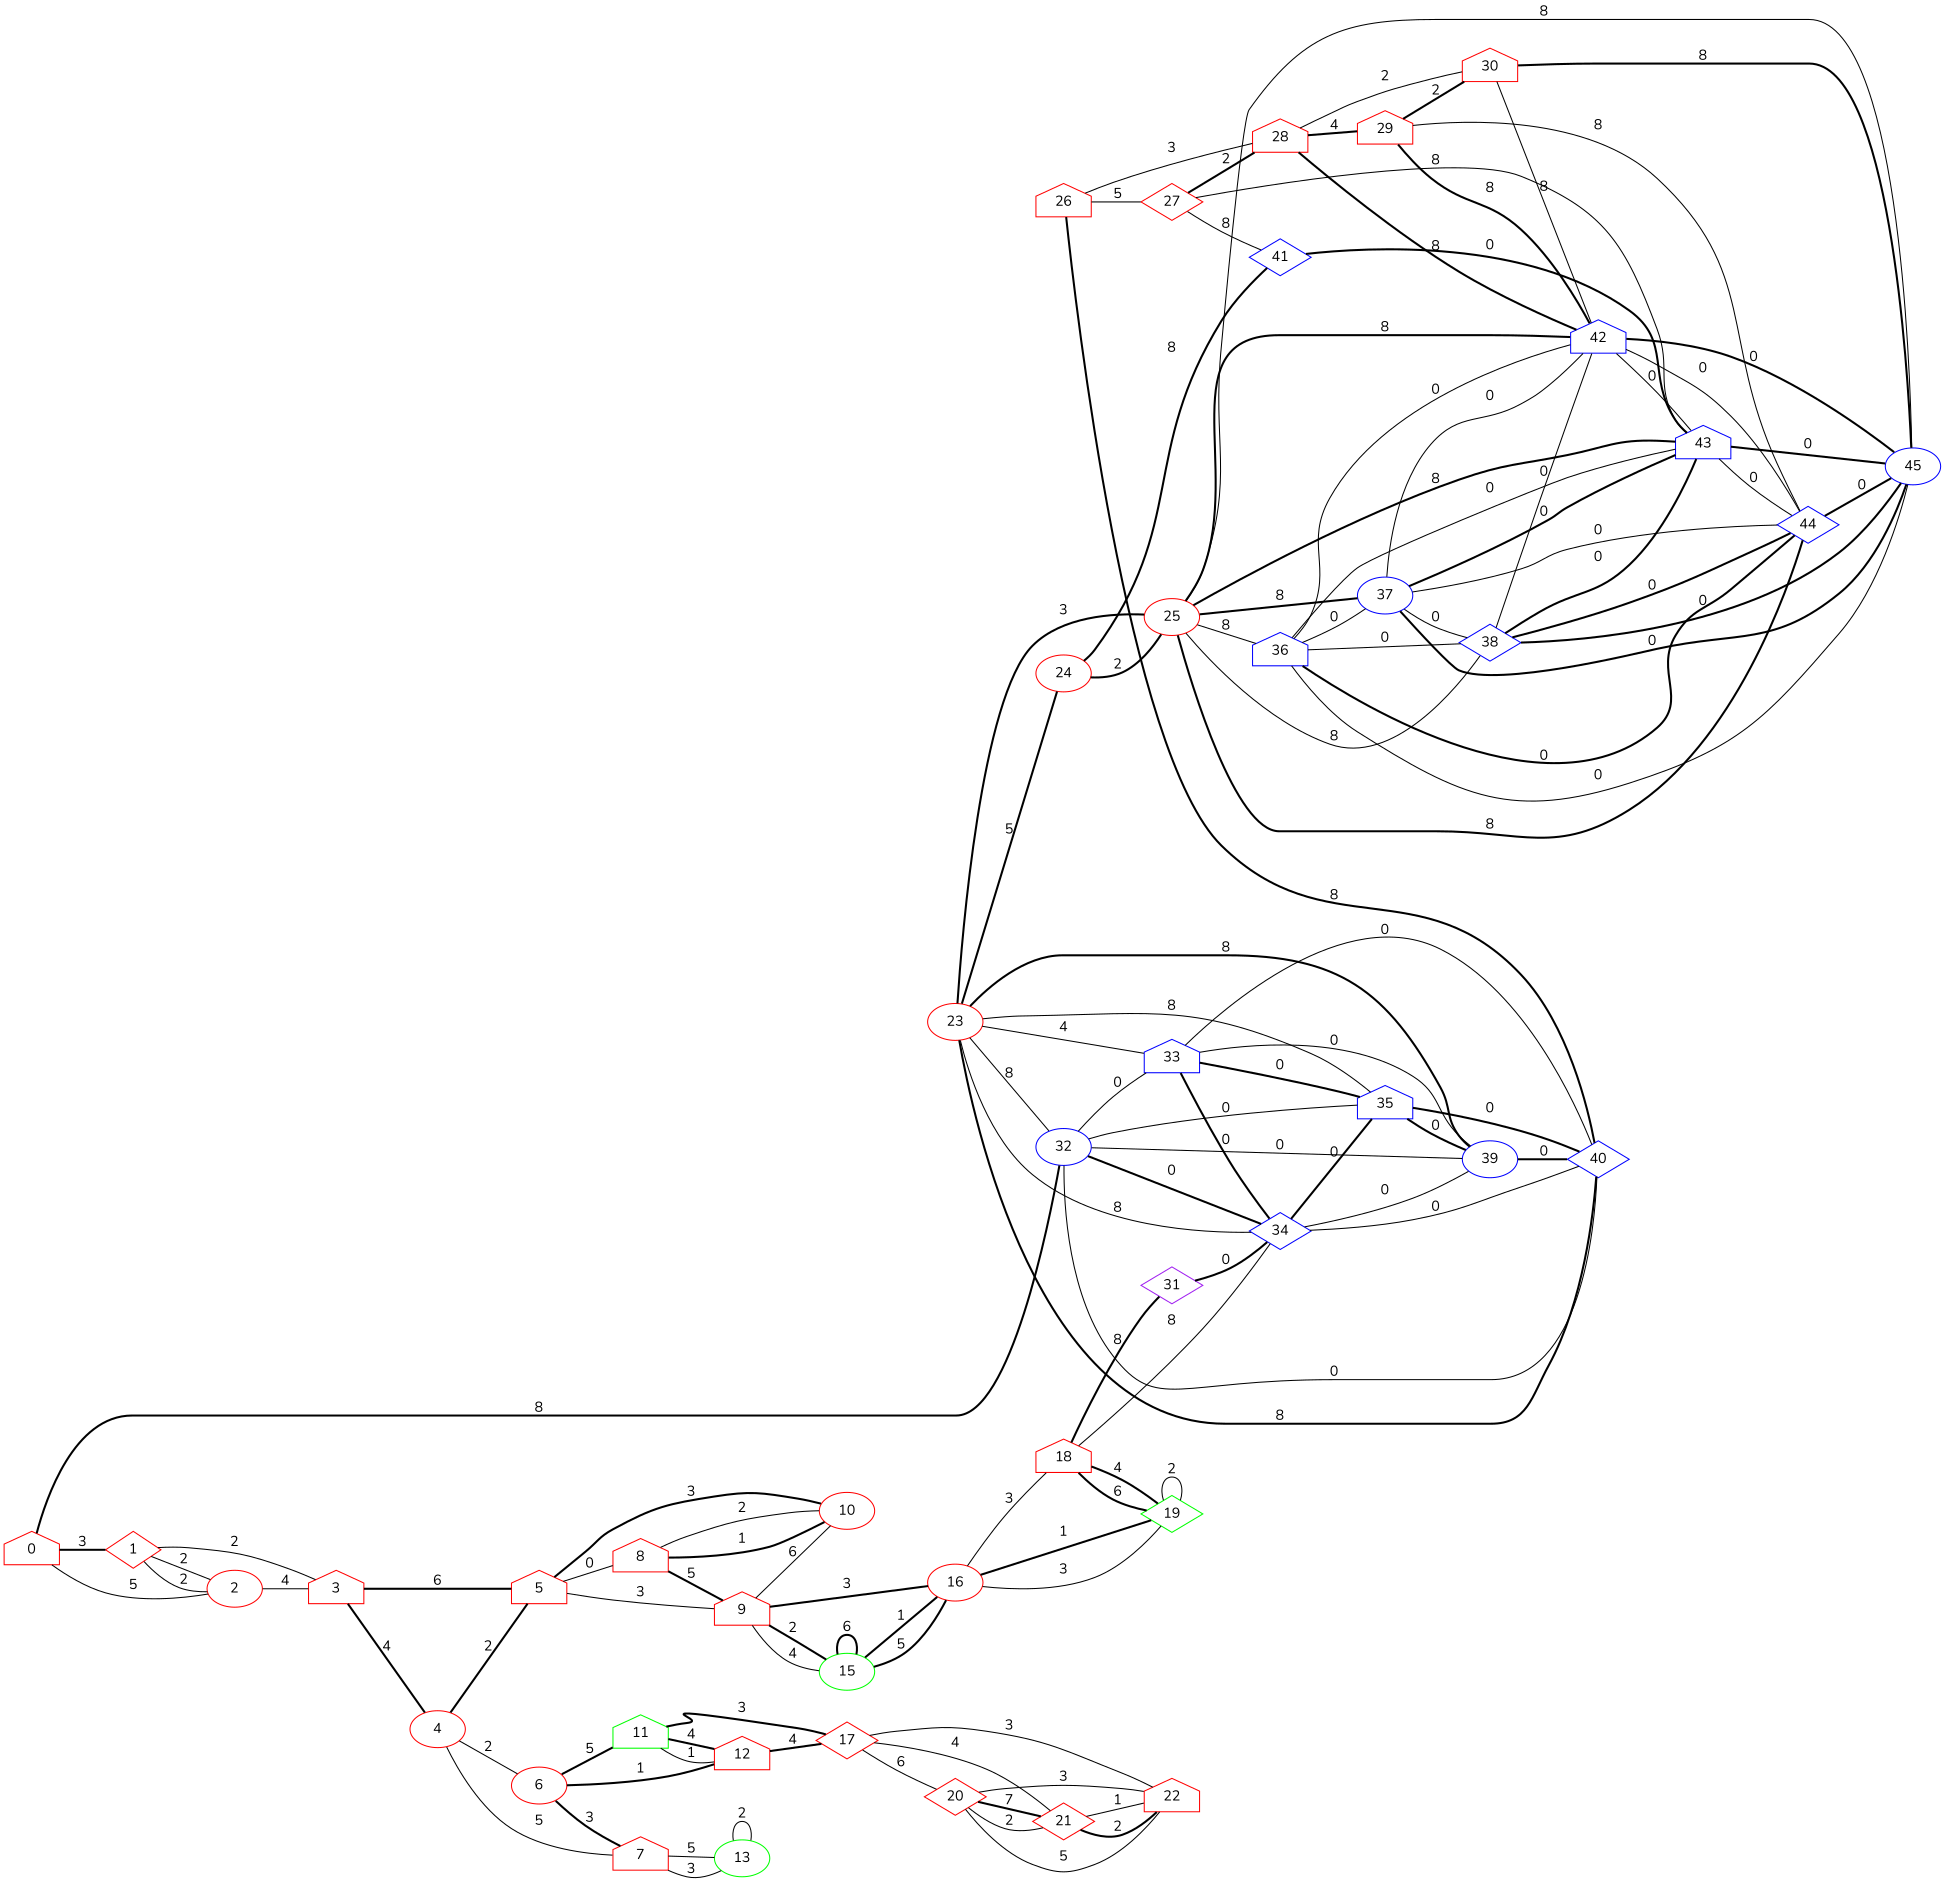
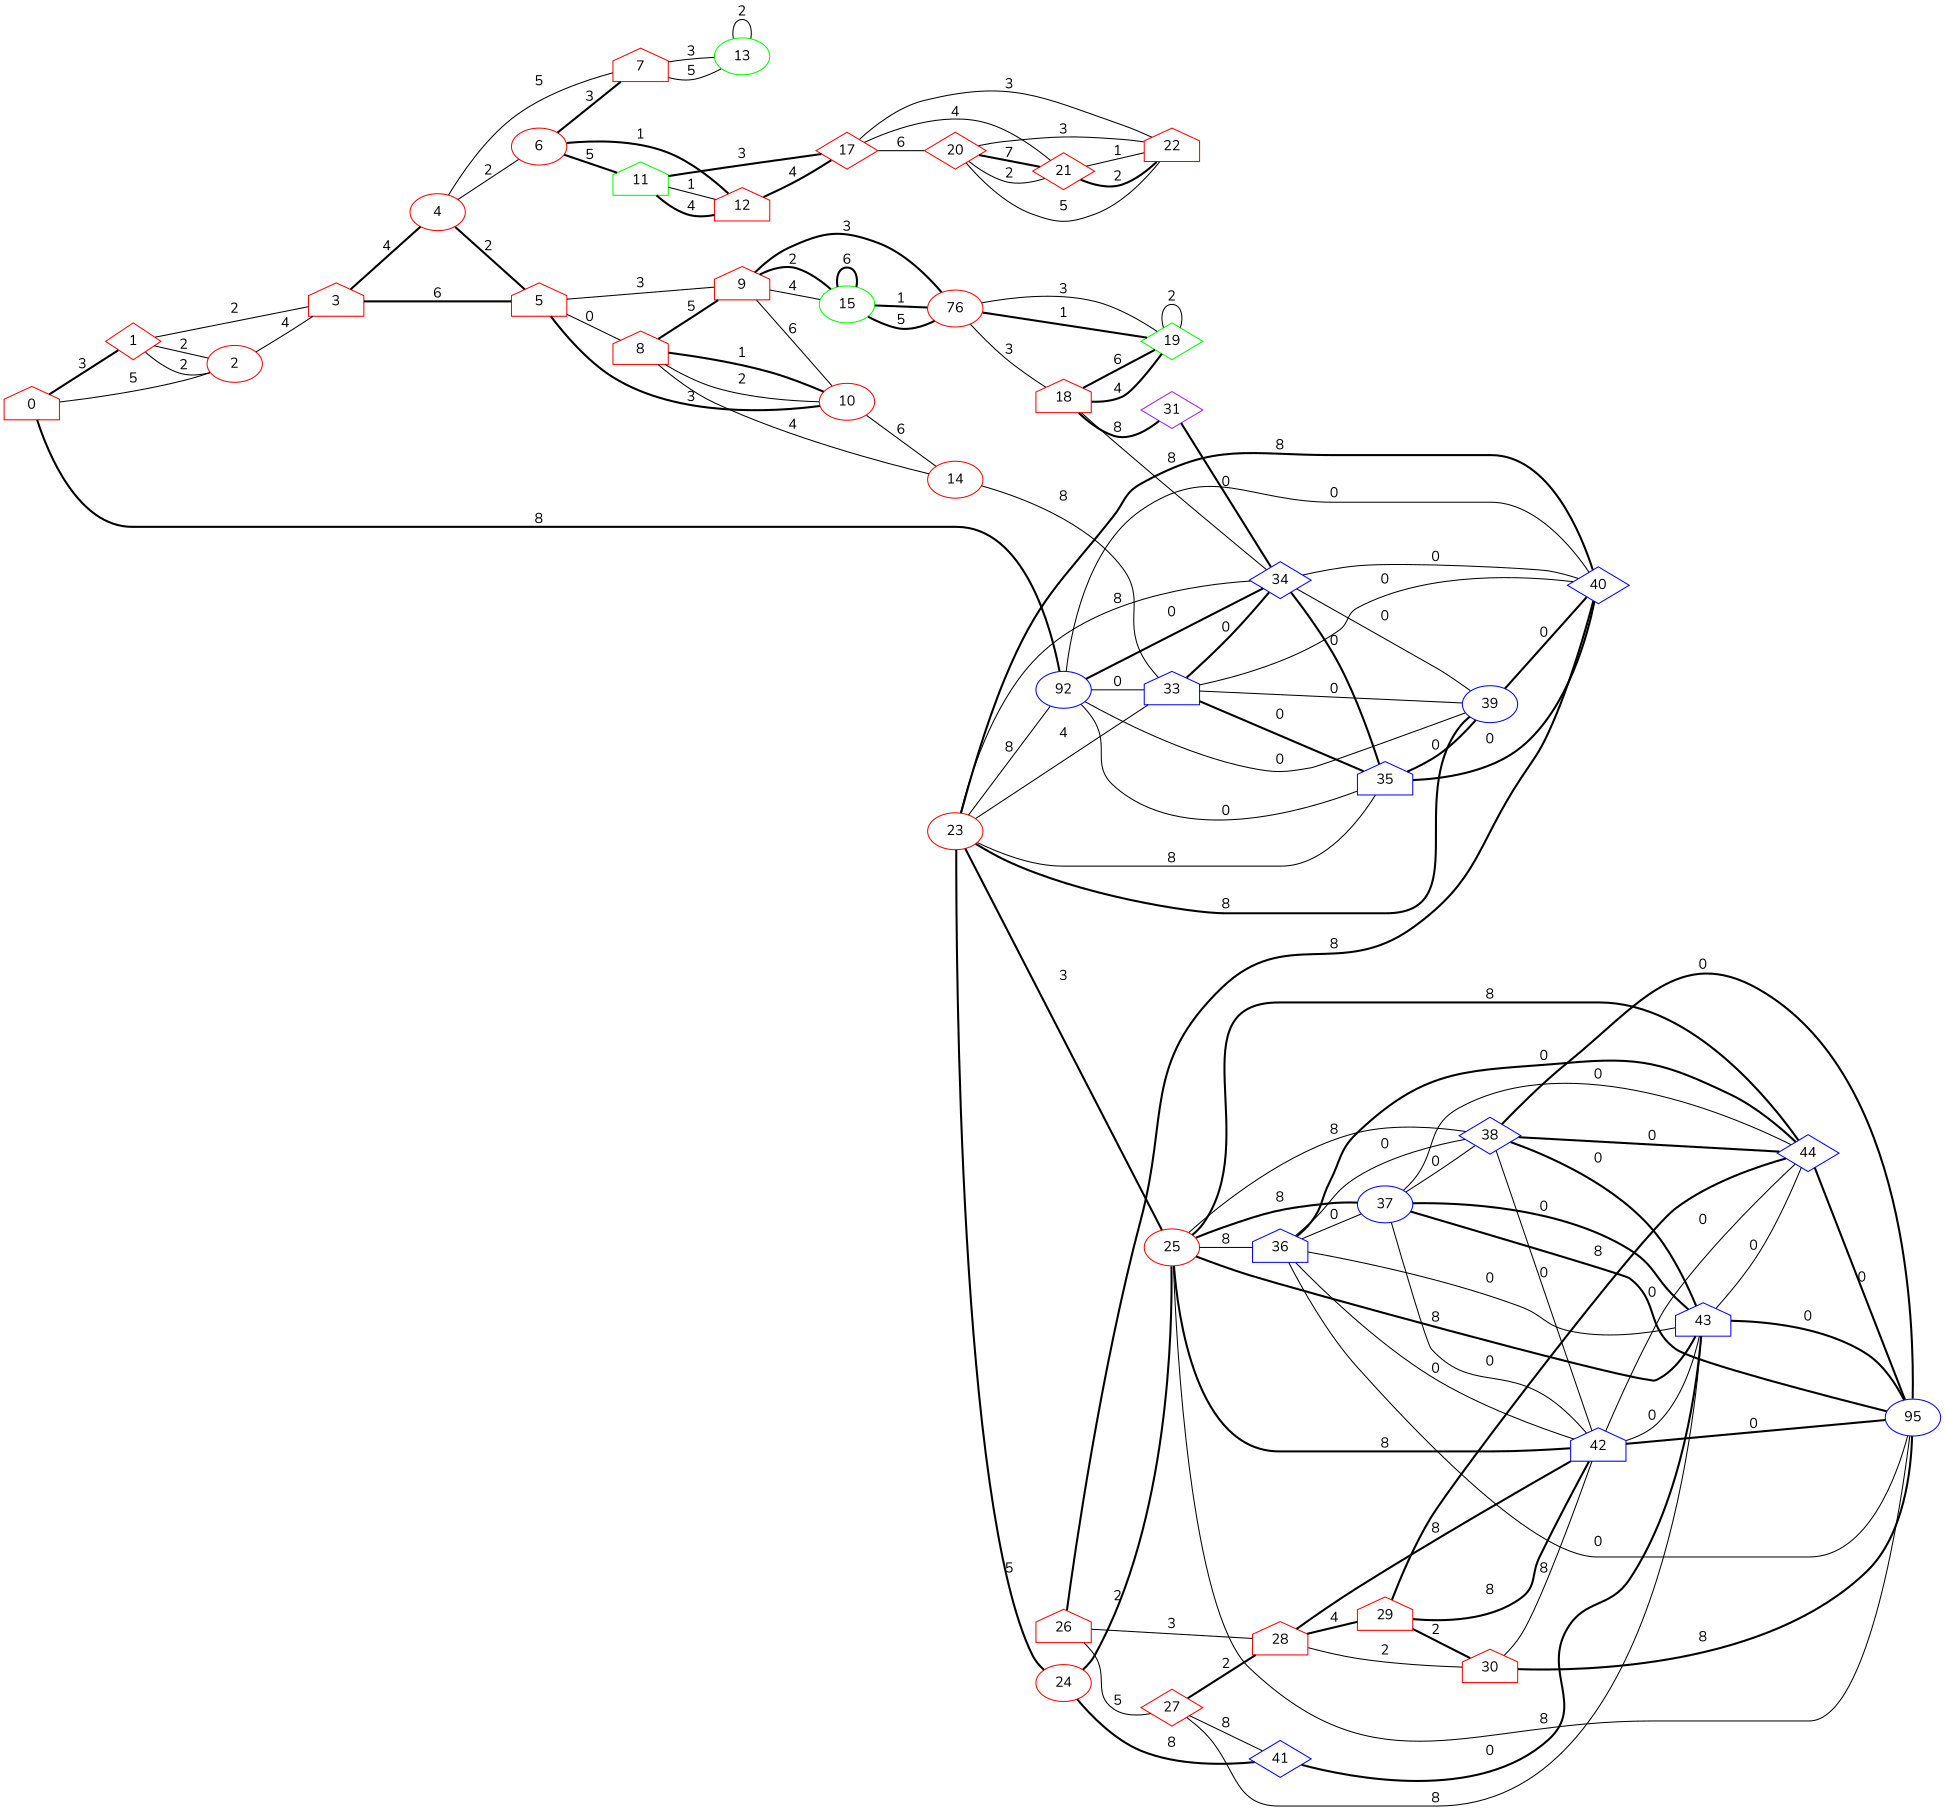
edge "29" -- "44": style solid -> bold
node "45": label "45" -> "95"
node "14": added
node "32": label "32" -> "92"
node "16": label "16" -> "76"
